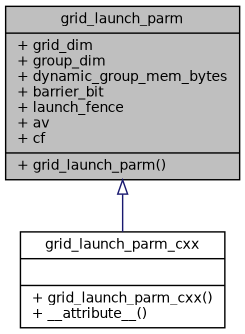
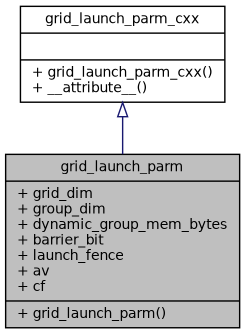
edge "grid_launch_parm_cxx" -> "grid_launch_parm": reversed
